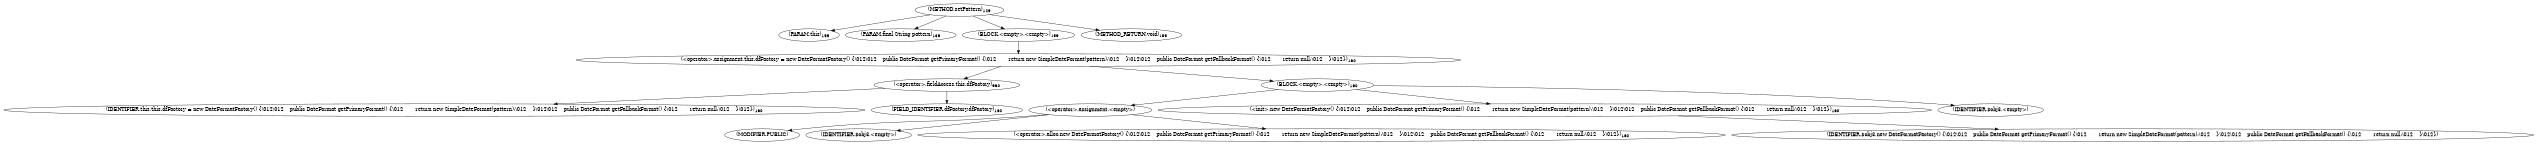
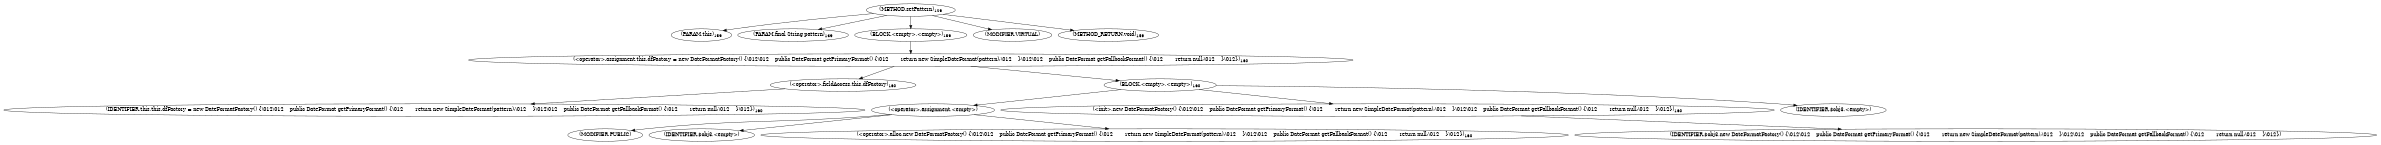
node "(MODIFIER,VIRTUAL)": added
node "(<operator>.fieldAccess,this.dfFactory)": text "960" -> "160"
node "(FIELD_IDENTIFIER,dfFactory,dfFactory)": removed
